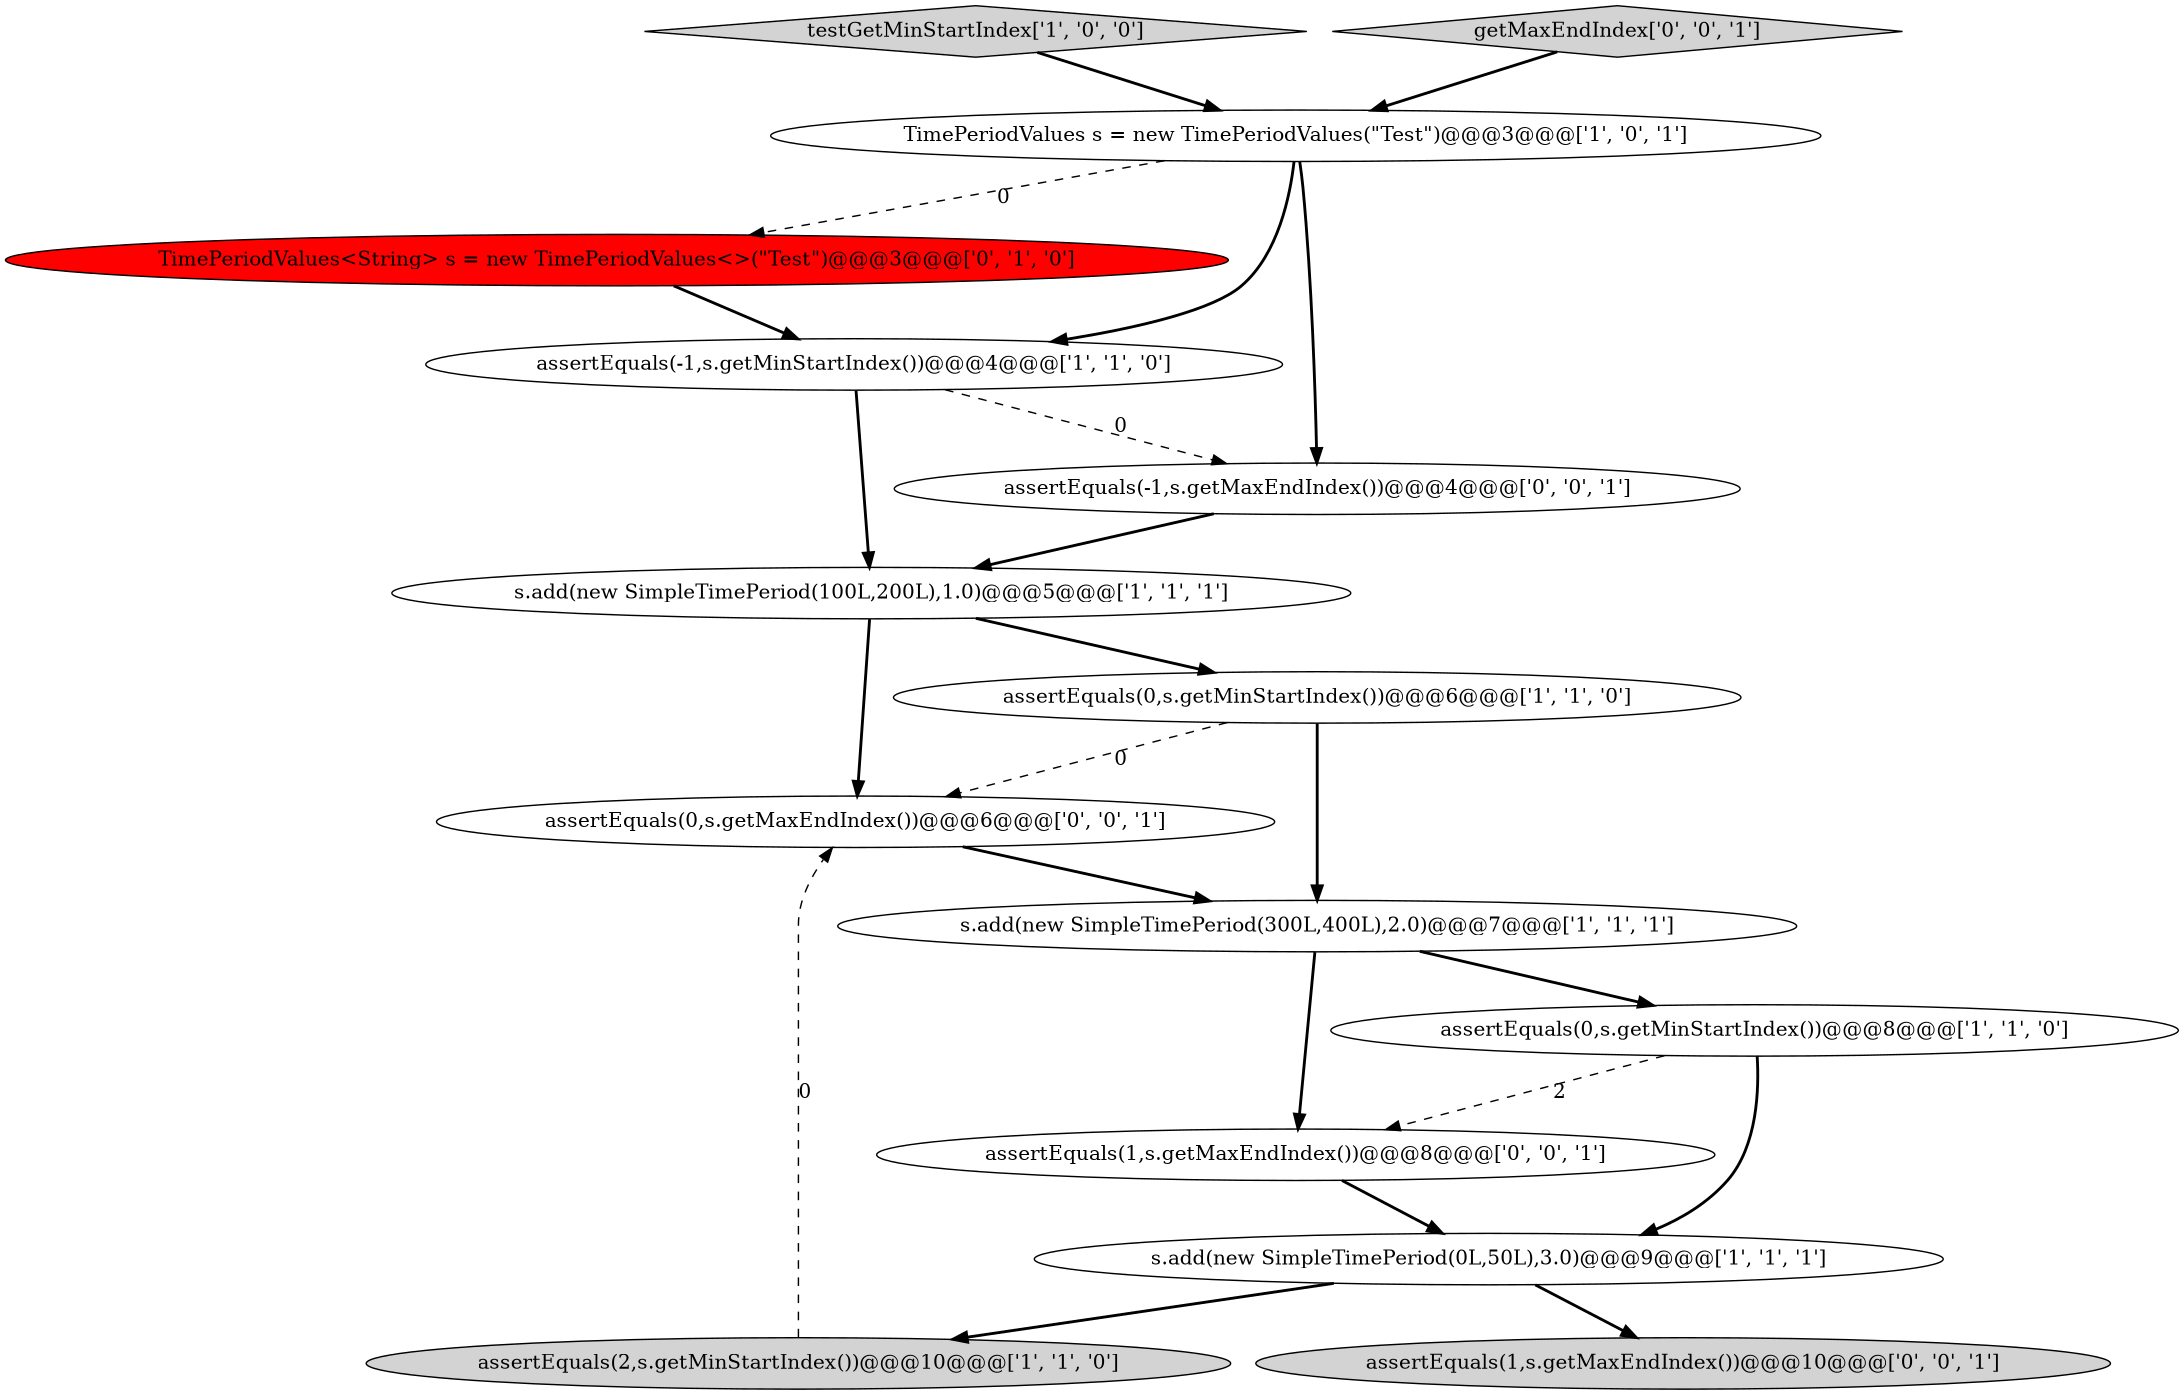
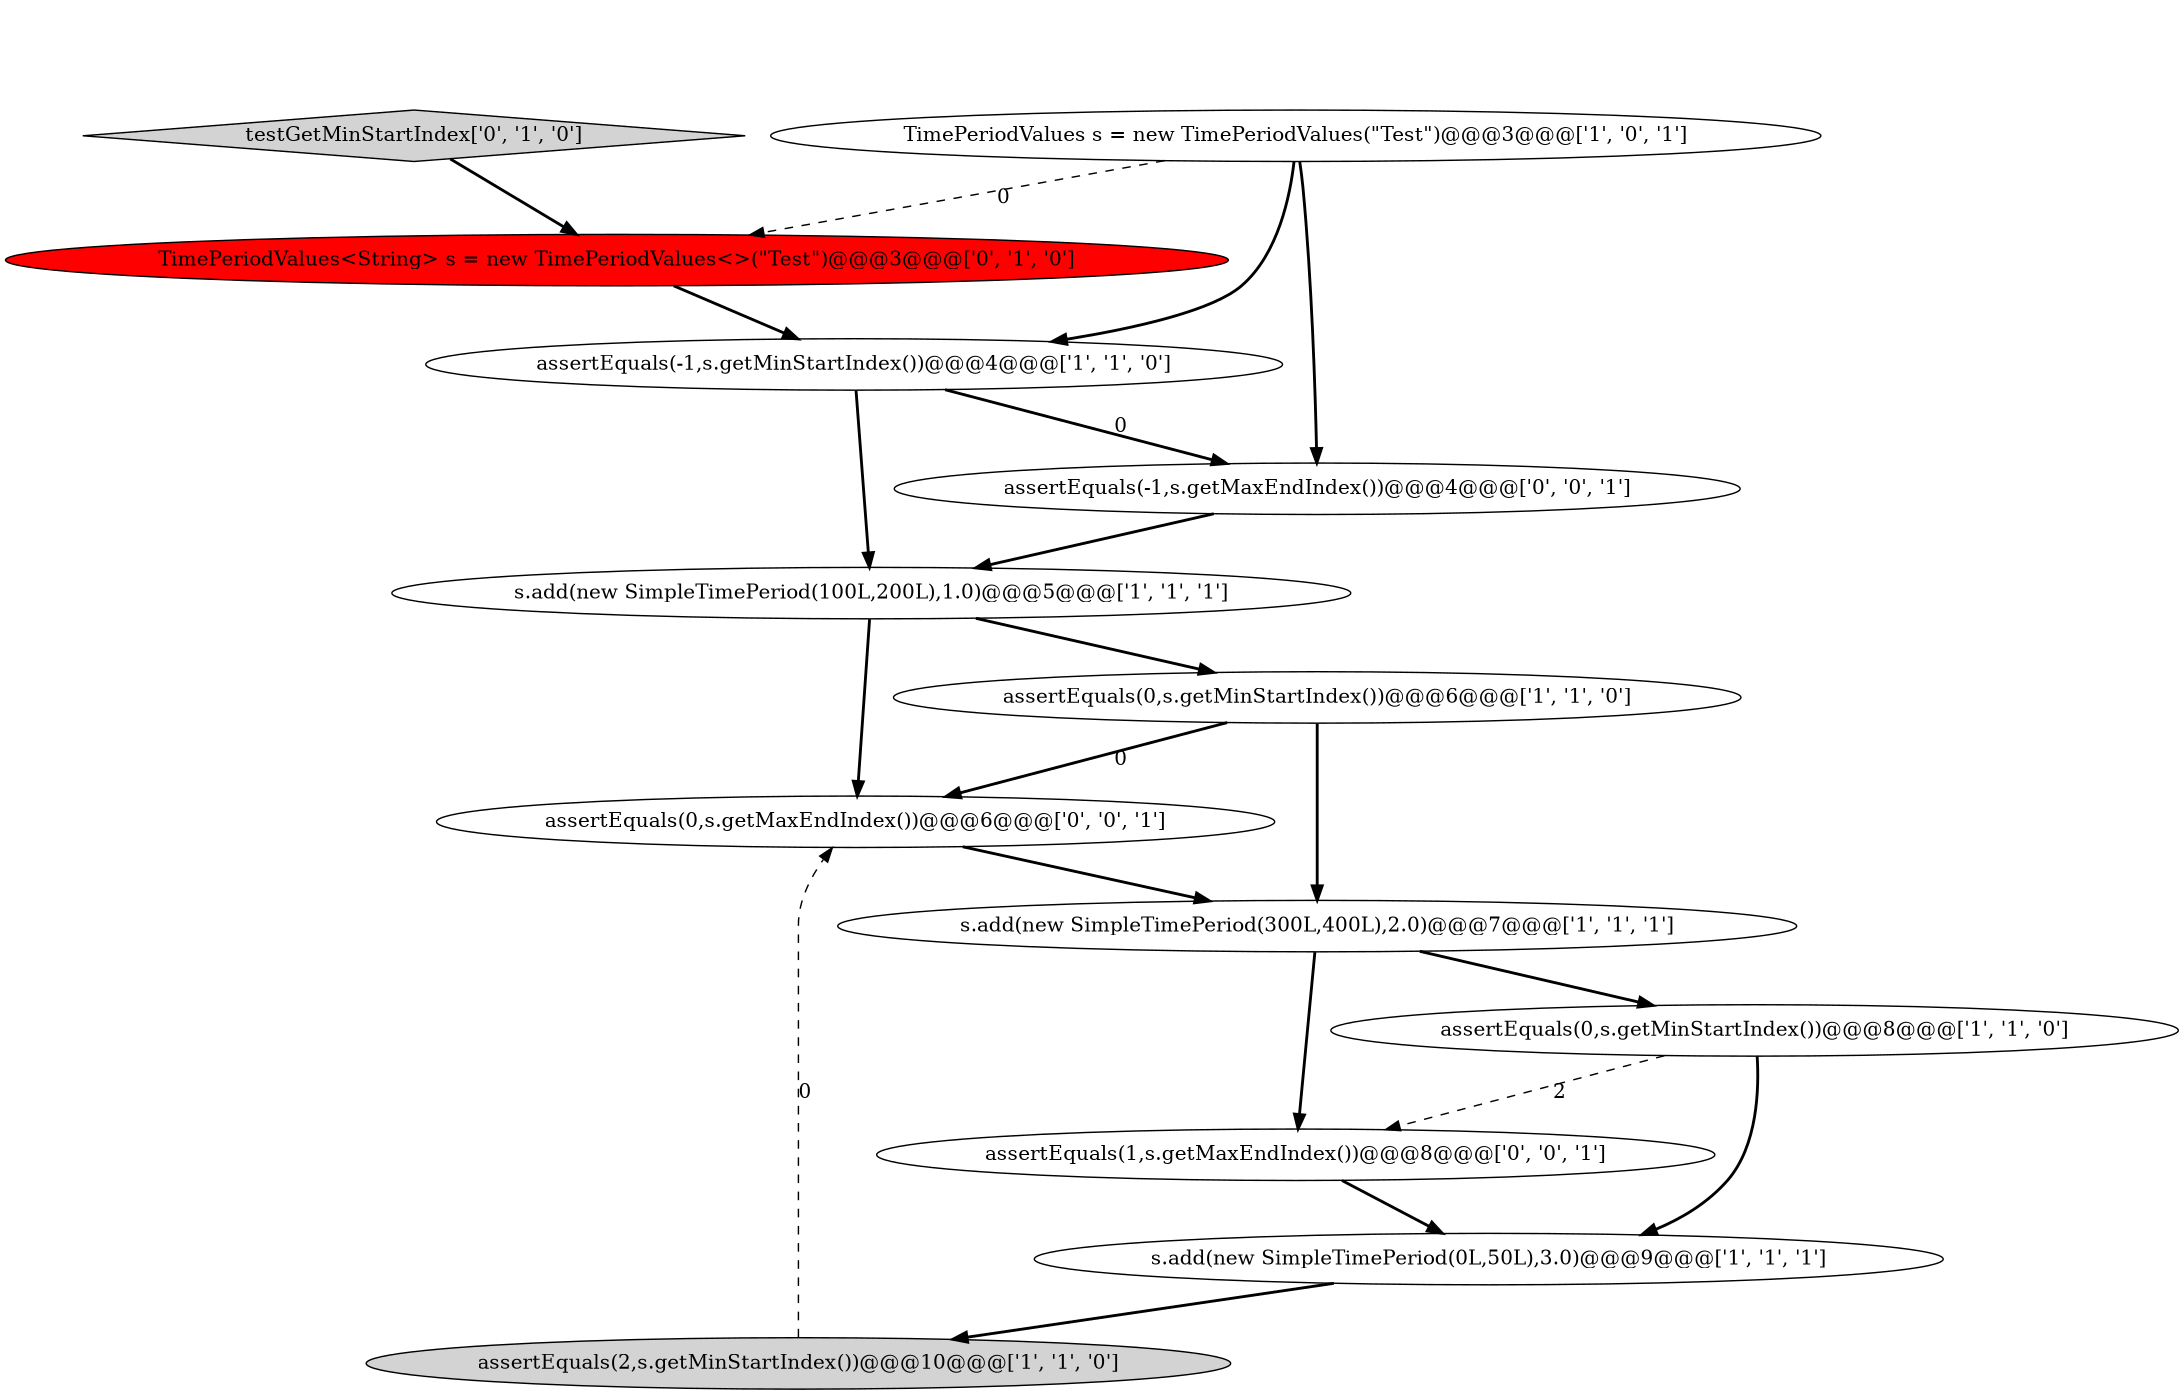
node "testGetMinStartIndex['1', '0', '0']": removed
node "getMaxEndIndex['0', '0', '1']": removed
node "testGetMinStartIndex['0', '1', '0']": added
edge "assertEquals(-1,s.getMinStartIndex())@@@4@@@['1', '1', '0']" -> "assertEquals(-1,s.getMaxEndIndex())@@@4@@@['0', '0', '1']": style dashed -> bold
edge "assertEquals(0,s.getMinStartIndex())@@@6@@@['1', '1', '0']" -> "assertEquals(0,s.getMaxEndIndex())@@@6@@@['0', '0', '1']": style dashed -> bold
node "assertEquals(1,s.getMaxEndIndex())@@@10@@@['0', '0', '1']": removed
